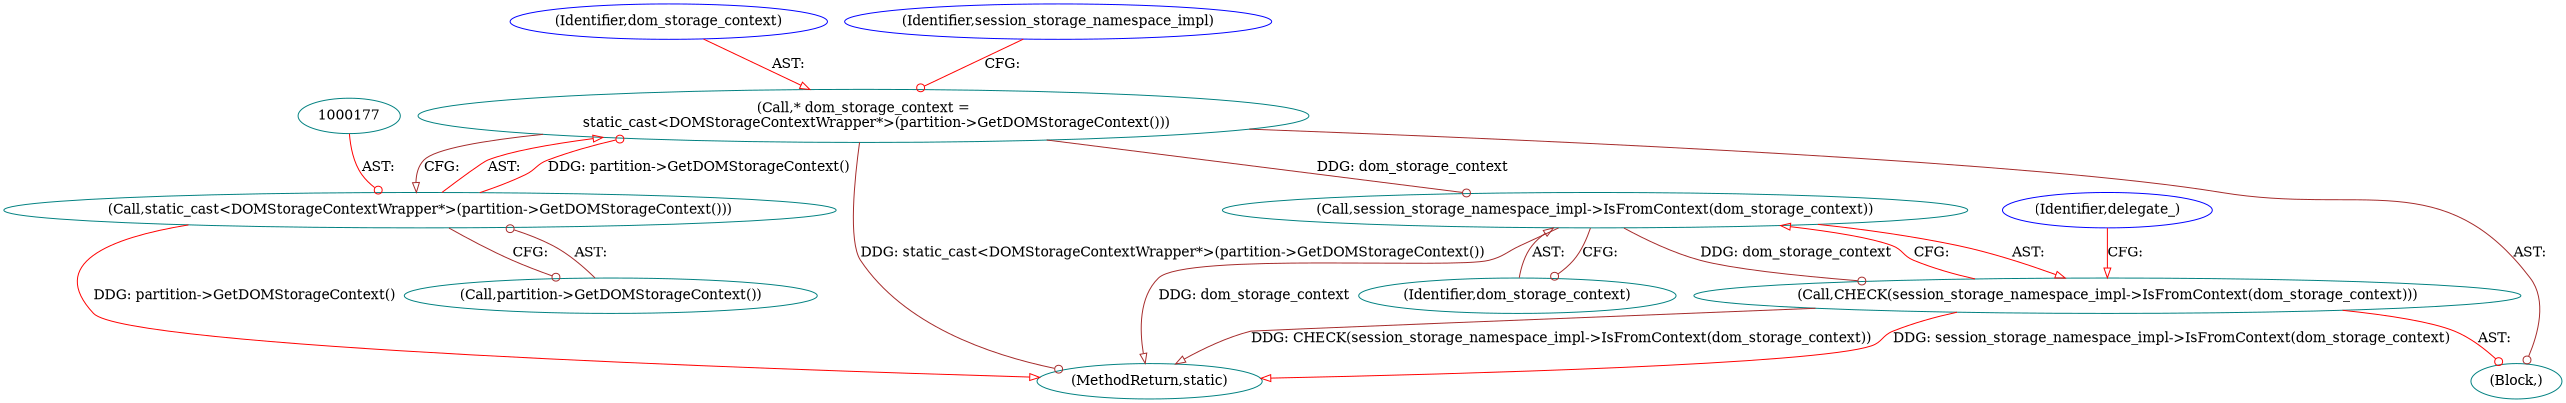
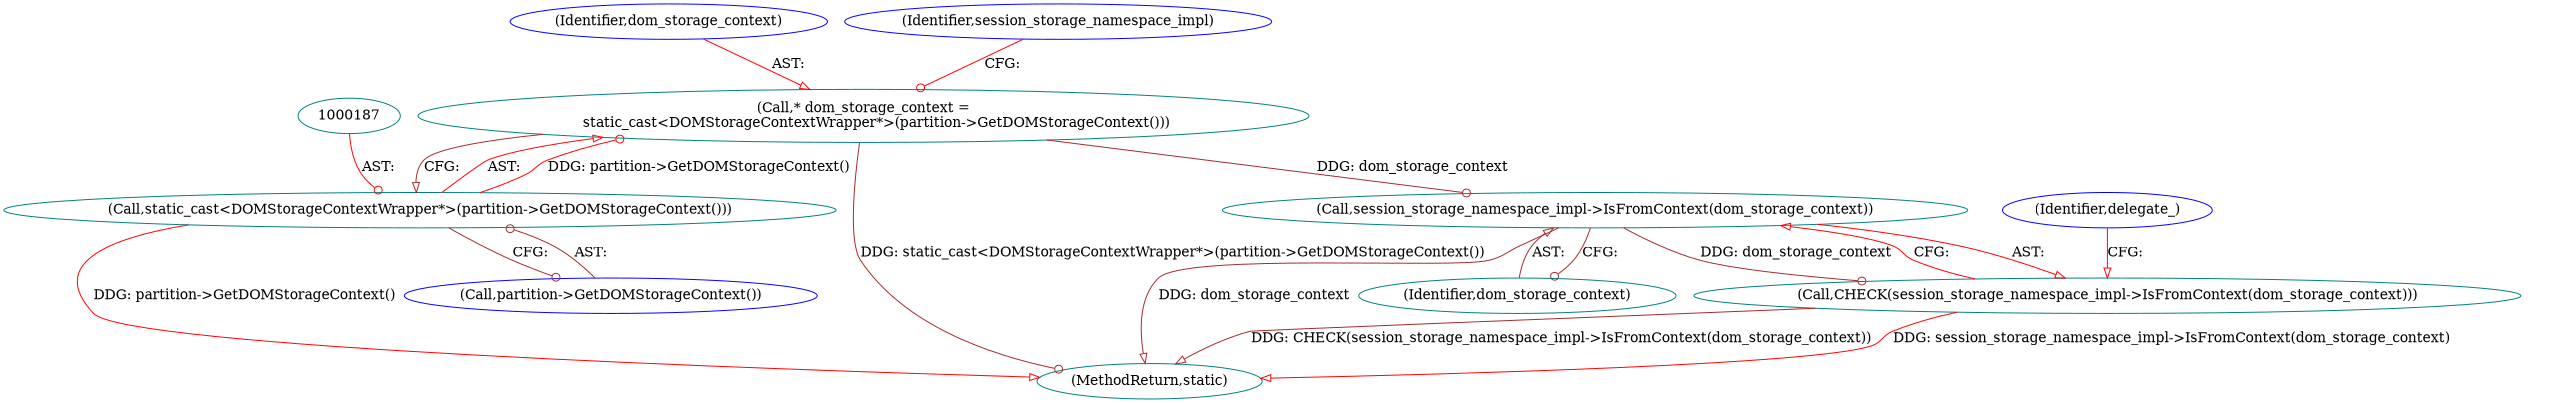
node "1000177": label "1000177" -> "1000187"
node "(Call,partition->GetDOMStorageContext())": color teal -> blue
node "(Block,)": removed
